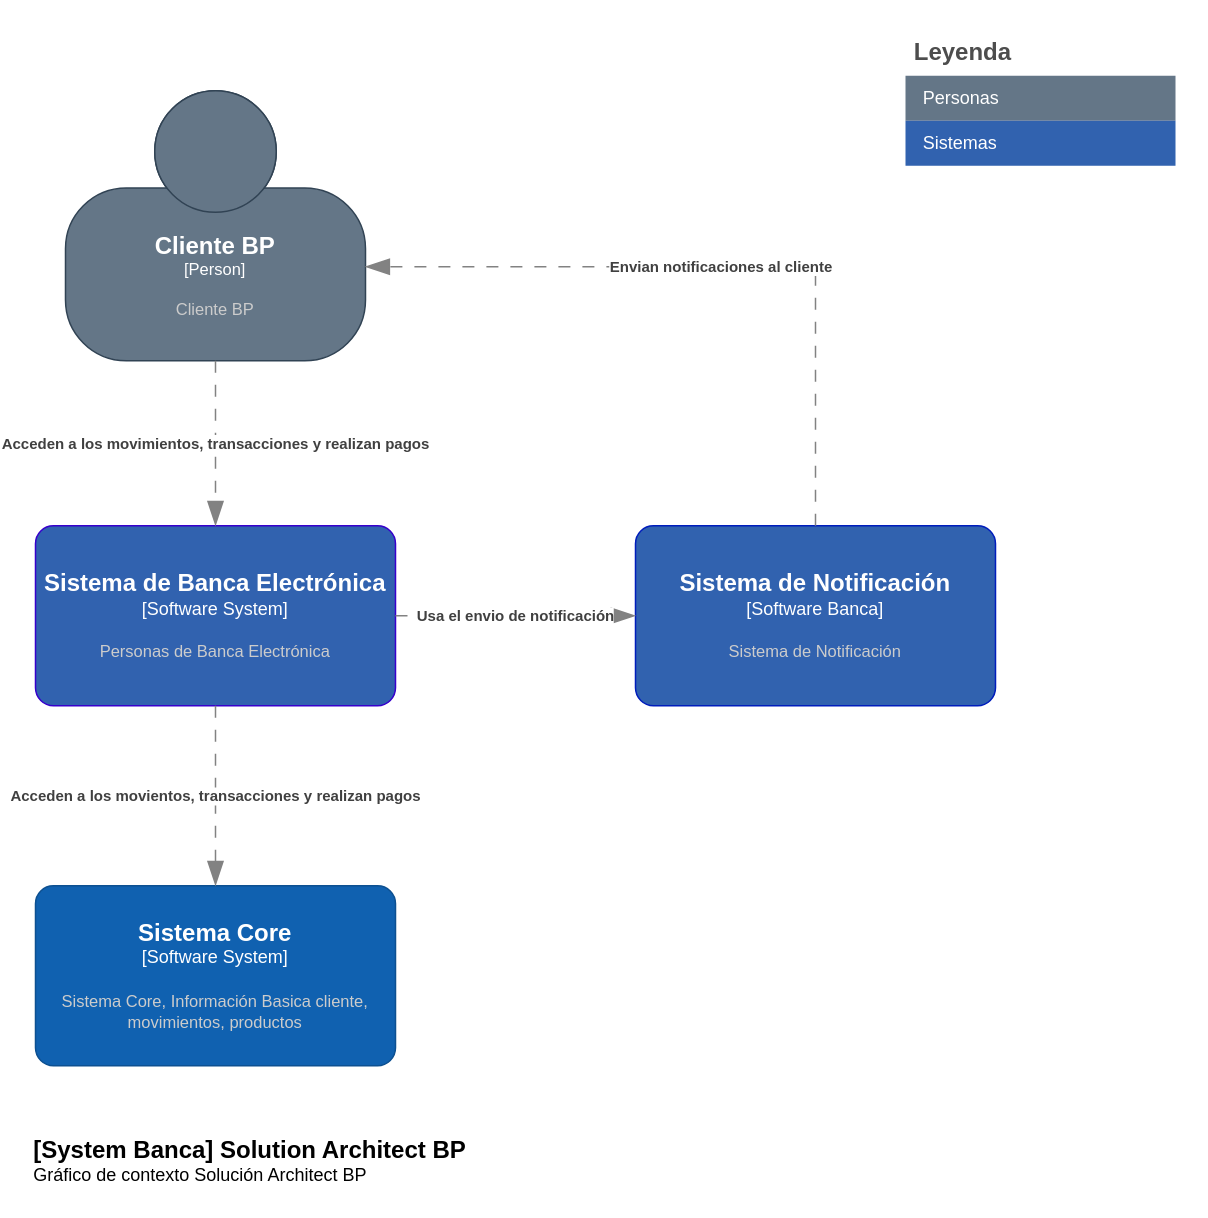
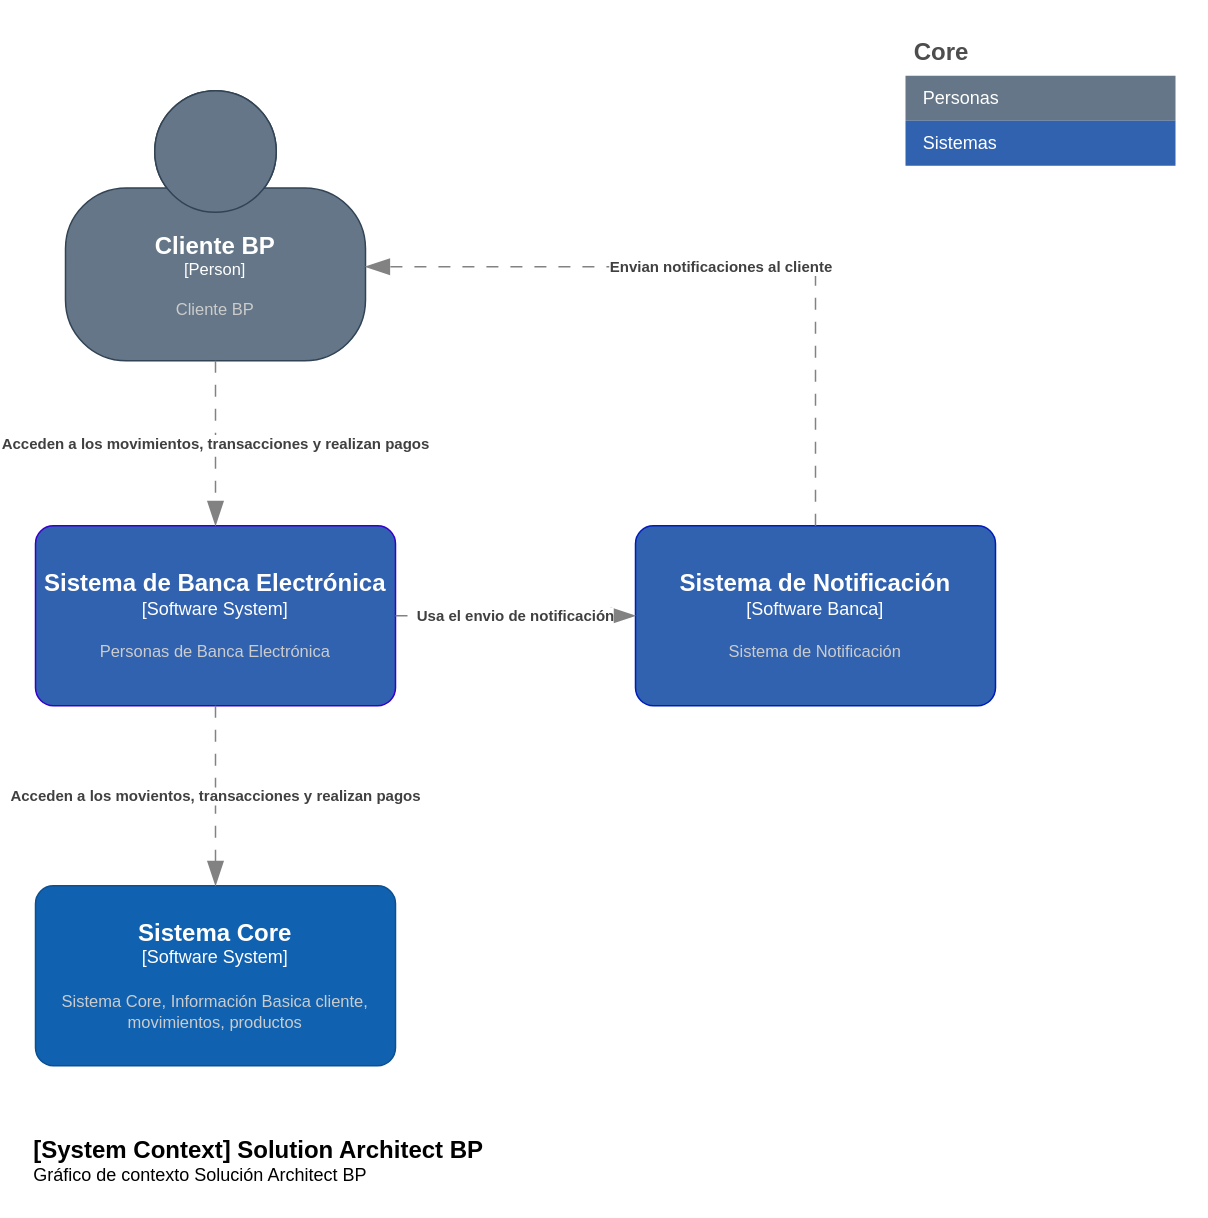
node "Leyenda": label "Leyenda" -> "Core"
node "[System Banca] Solution Architect BP Gráfico de contexto Solución Architect BP": label "[System Banca] Solution Architect BP Gráfico de contexto Solución Architect BP" -> "[System Context] Solution Architect BP Gráfico de contexto Solución Architect BP"
